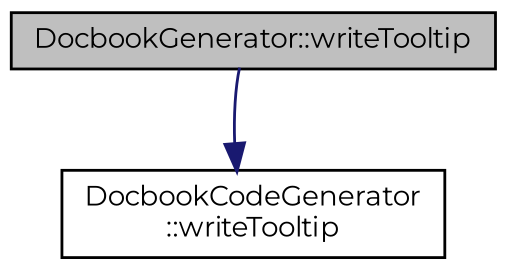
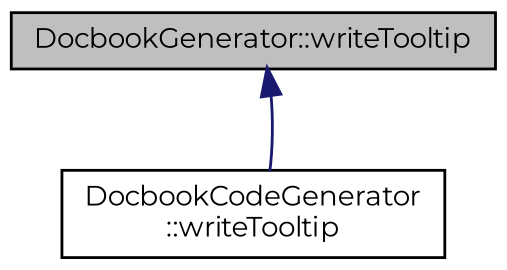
edge "DocbookGenerator::writeTooltip" -> "DocbookCodeGenerator ::writeTooltip": reversed
